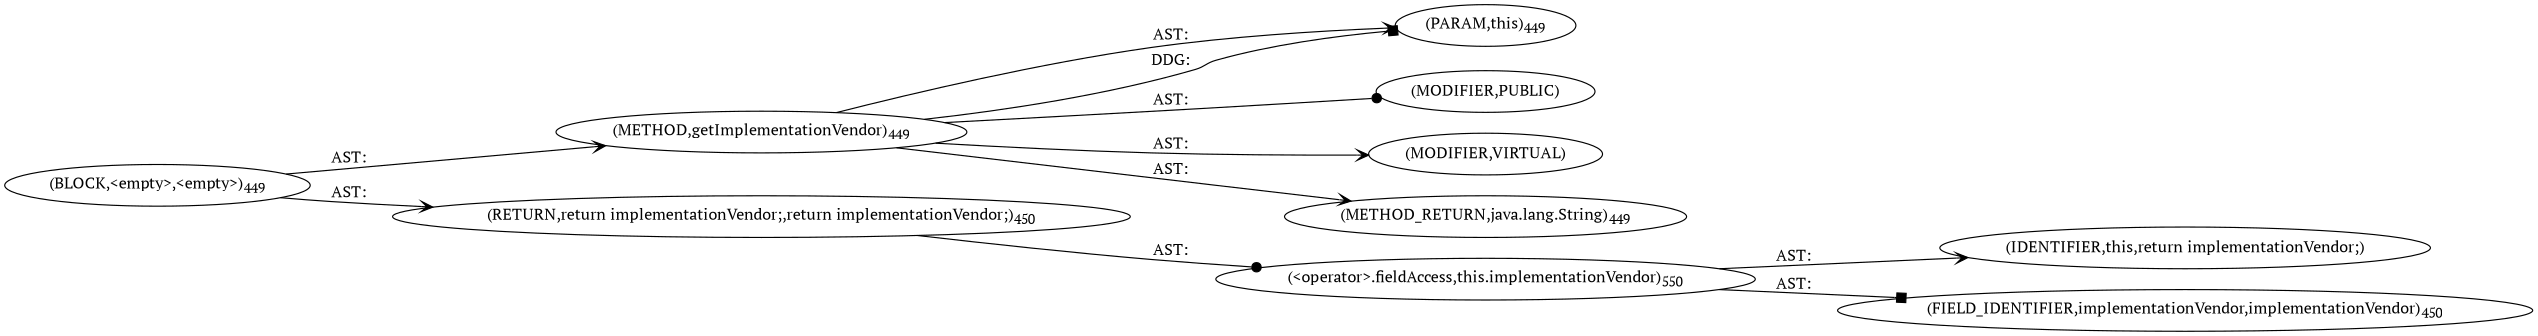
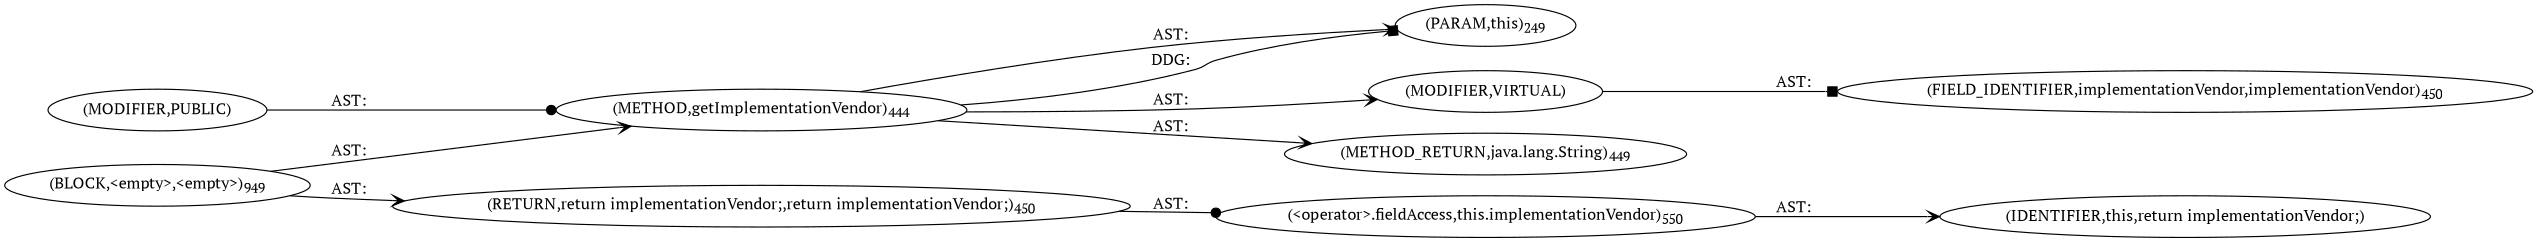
node "(PARAM,this)": text "449" -> "249"
edge "(METHOD,getImplementationVendor)" -> "(MODIFIER,PUBLIC)": reversed
node "(METHOD,getImplementationVendor)": text "449" -> "444"
node "(BLOCK,<empty>,<empty>)": text "449" -> "949"
edge "(<operator>.fieldAccess,this.implementationVendor)" -> "(FIELD_IDENTIFIER,implementationVendor,implementationVendor)": now "(MODIFIER,VIRTUAL)" -> "(FIELD_IDENTIFIER,implementationVendor,implementationVendor)"
